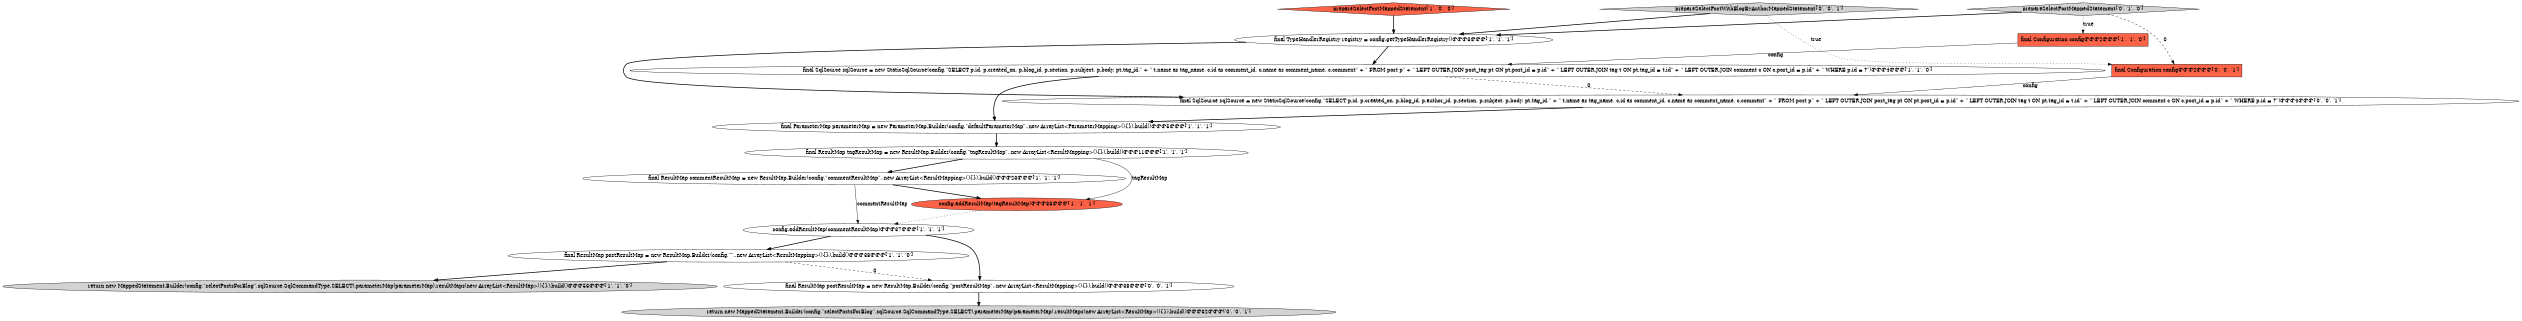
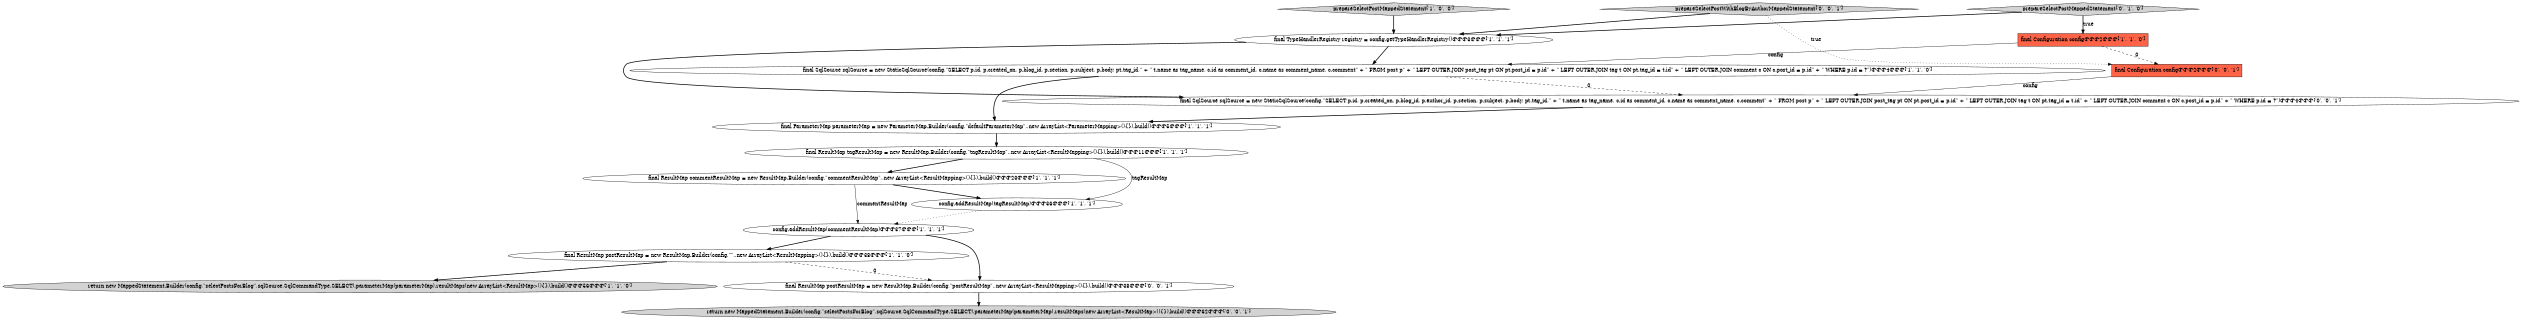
node "prepareSelectPostMappedStatement['1', '0', '0']": fillcolor tomato -> lightgray
edge "prepareSelectPostMappedStatement['0', '1', '0']" -> "final Configuration config@@@2@@@['1', '1', '0']": style dotted -> bold
edge "prepareSelectPostMappedStatement['0', '1', '0']" -> "final Configuration config@@@2@@@['0', '0', '1']": now "final Configuration config@@@2@@@['1', '1', '0']" -> "final Configuration config@@@2@@@['0', '0', '1']"
node "config.addResultMap(tagResultMap)@@@36@@@['1', '1', '1']": fillcolor tomato -> white
